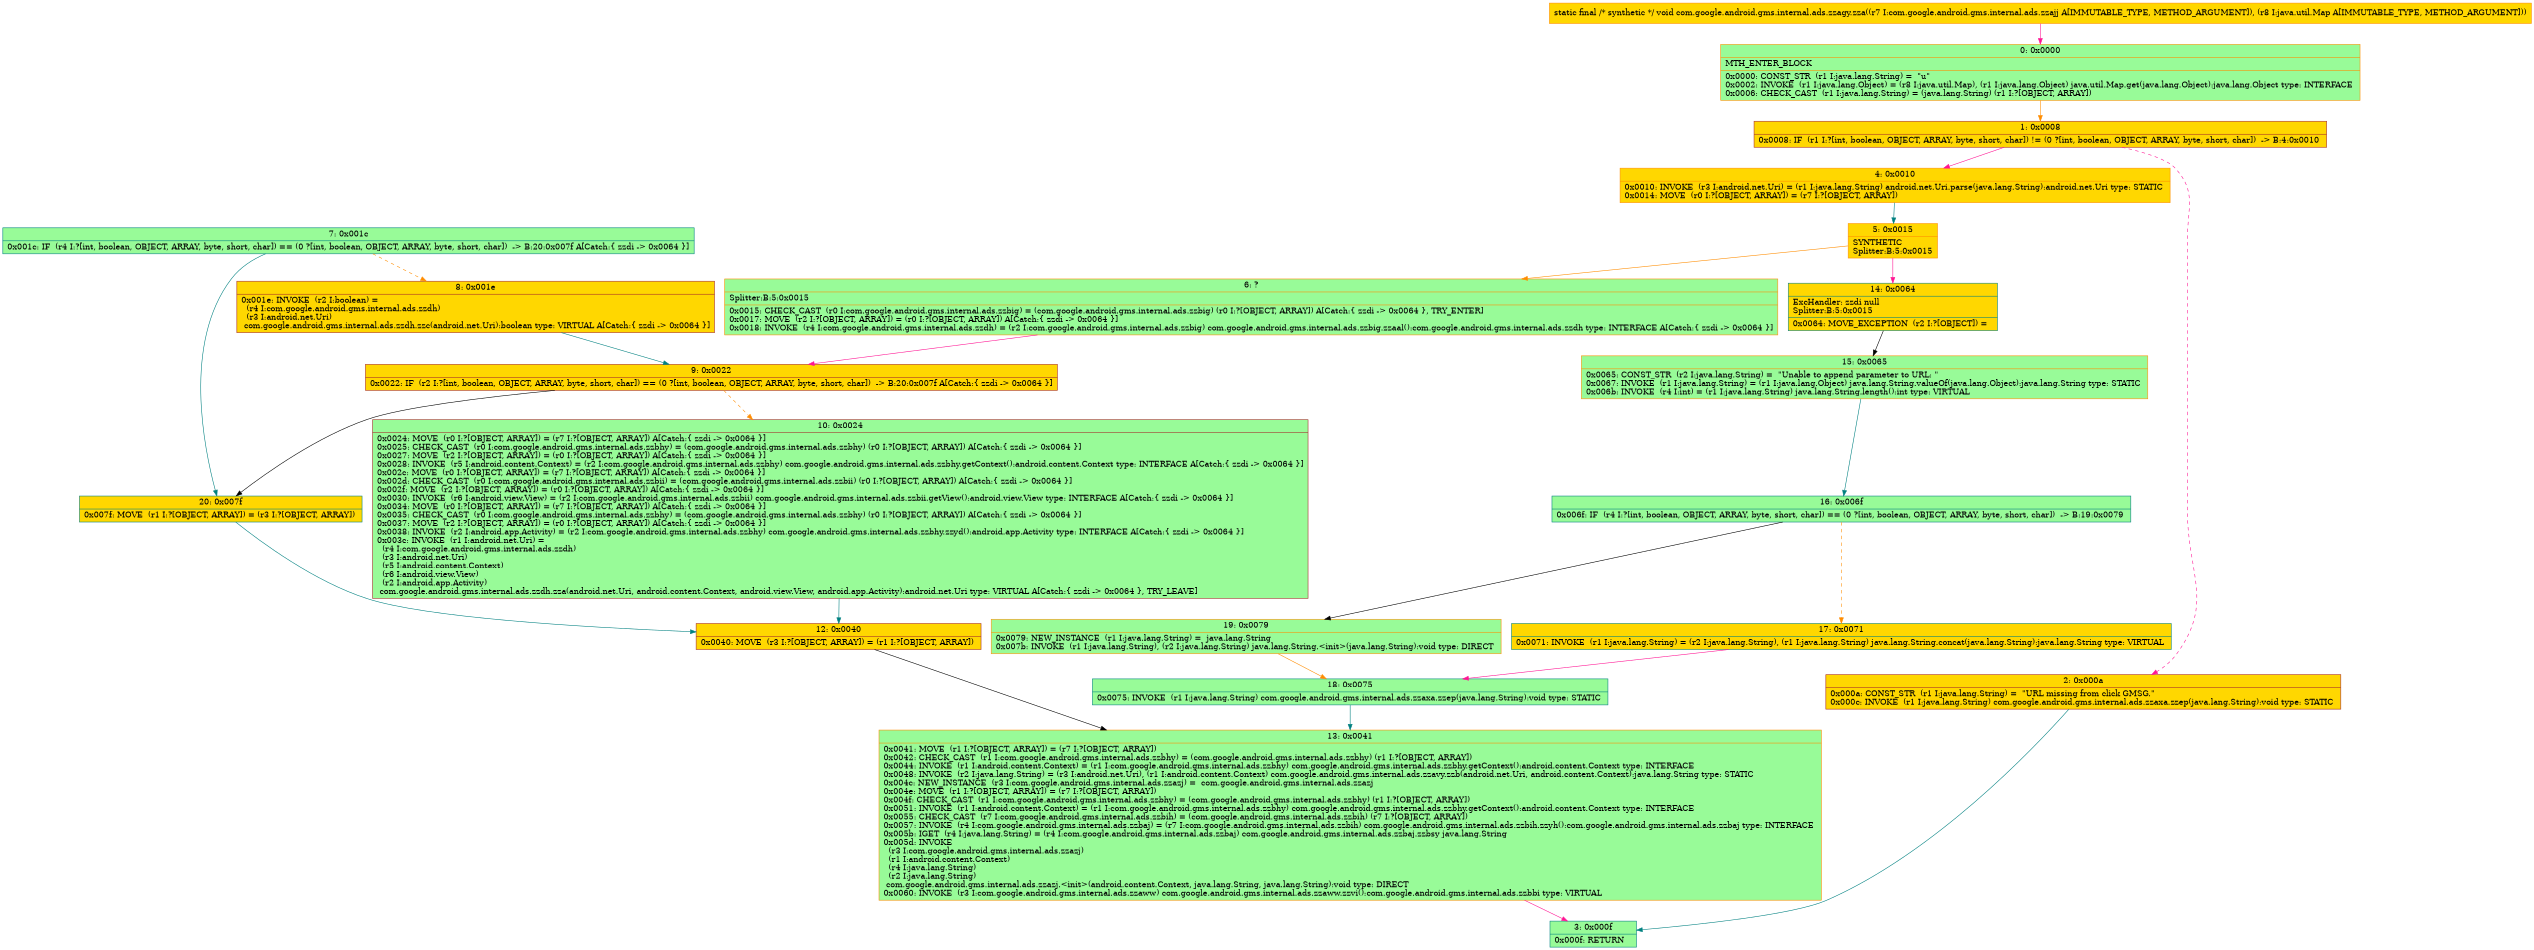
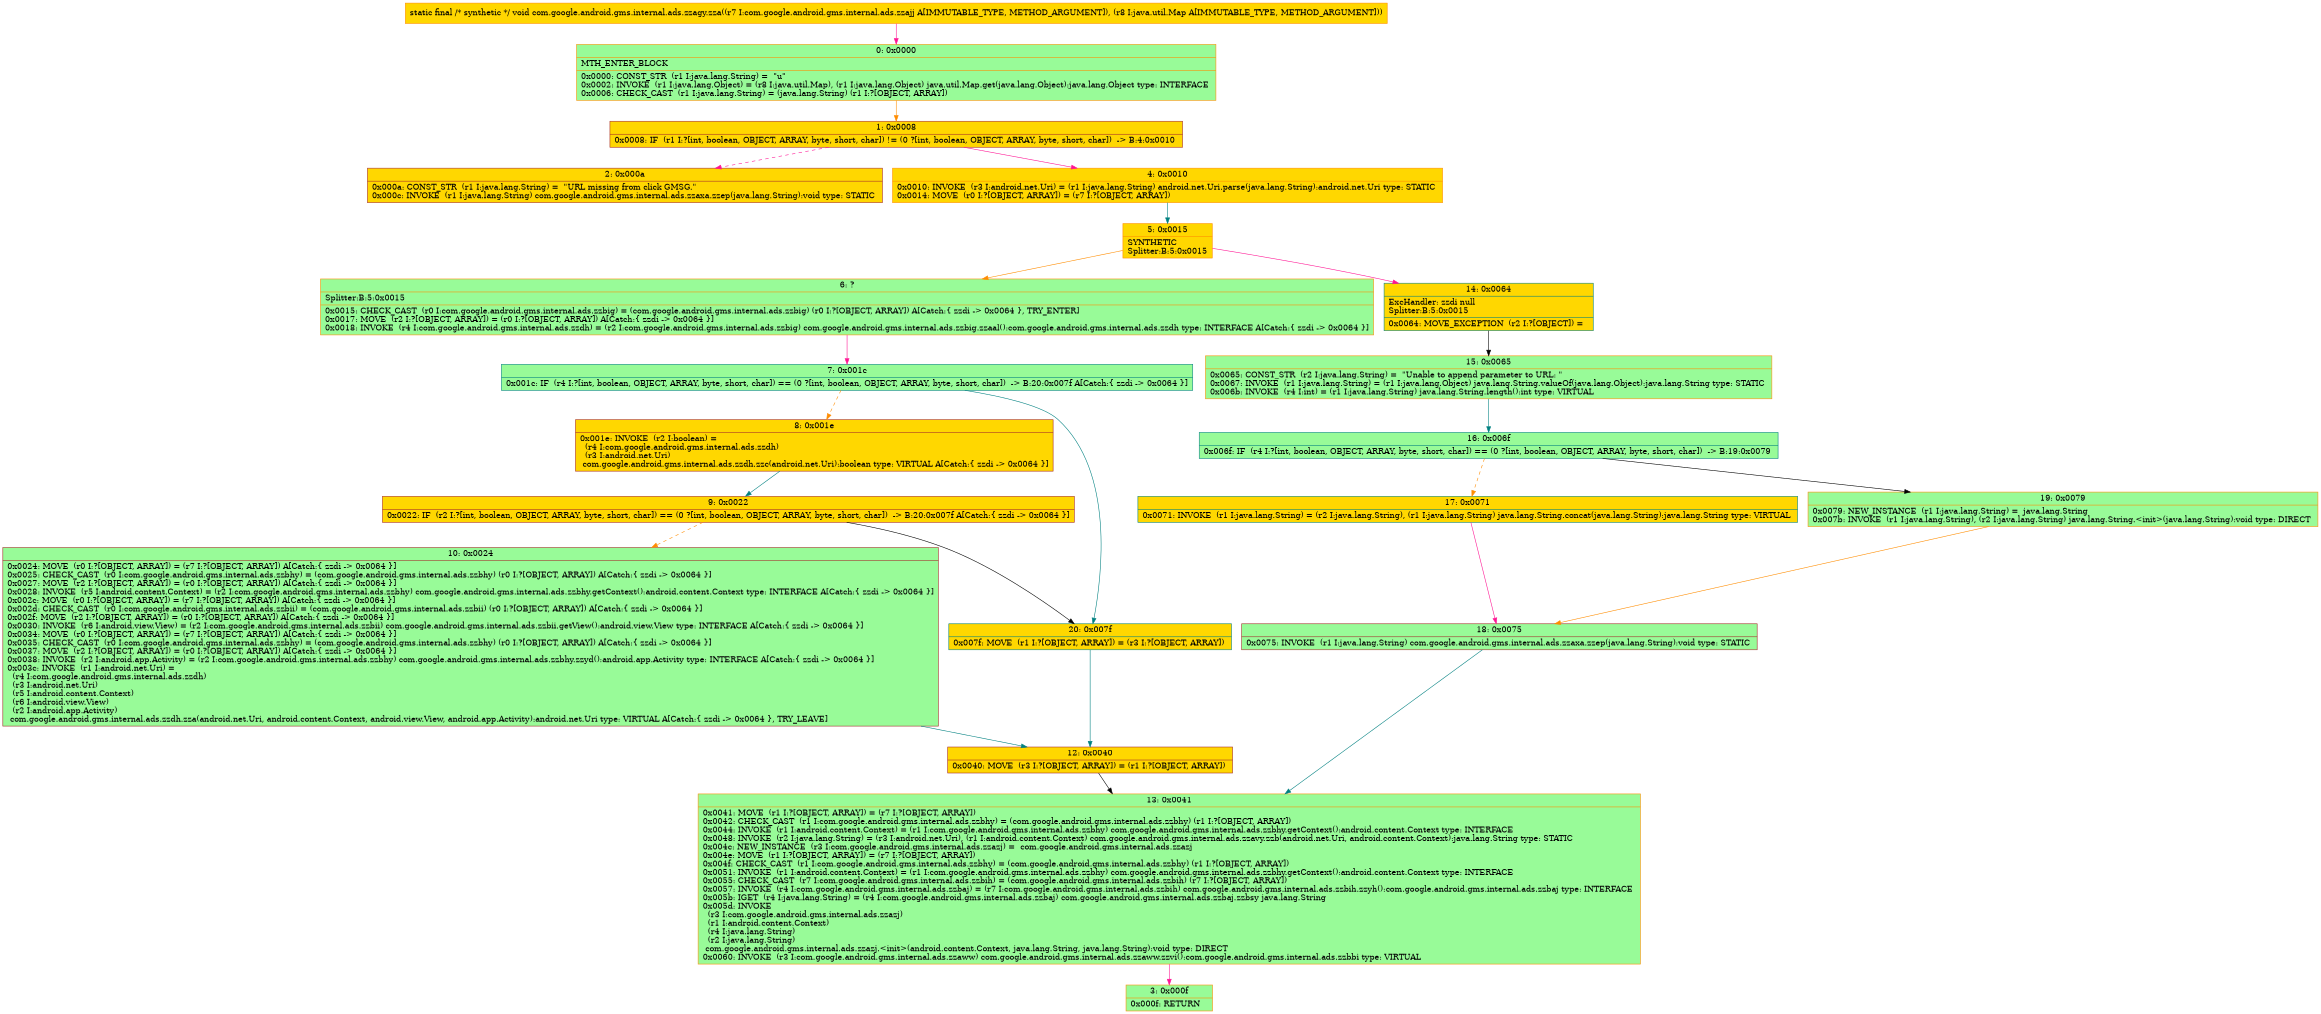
edge "6: ?" -> "9: 0x0022": now "6: ?" -> "7: 0x001c"
node "18: 0x0075": color teal -> brown
edge "2: 0x000a" -> "3: 0x000f": removed
node "3: 0x000f": color teal -> darkorange
